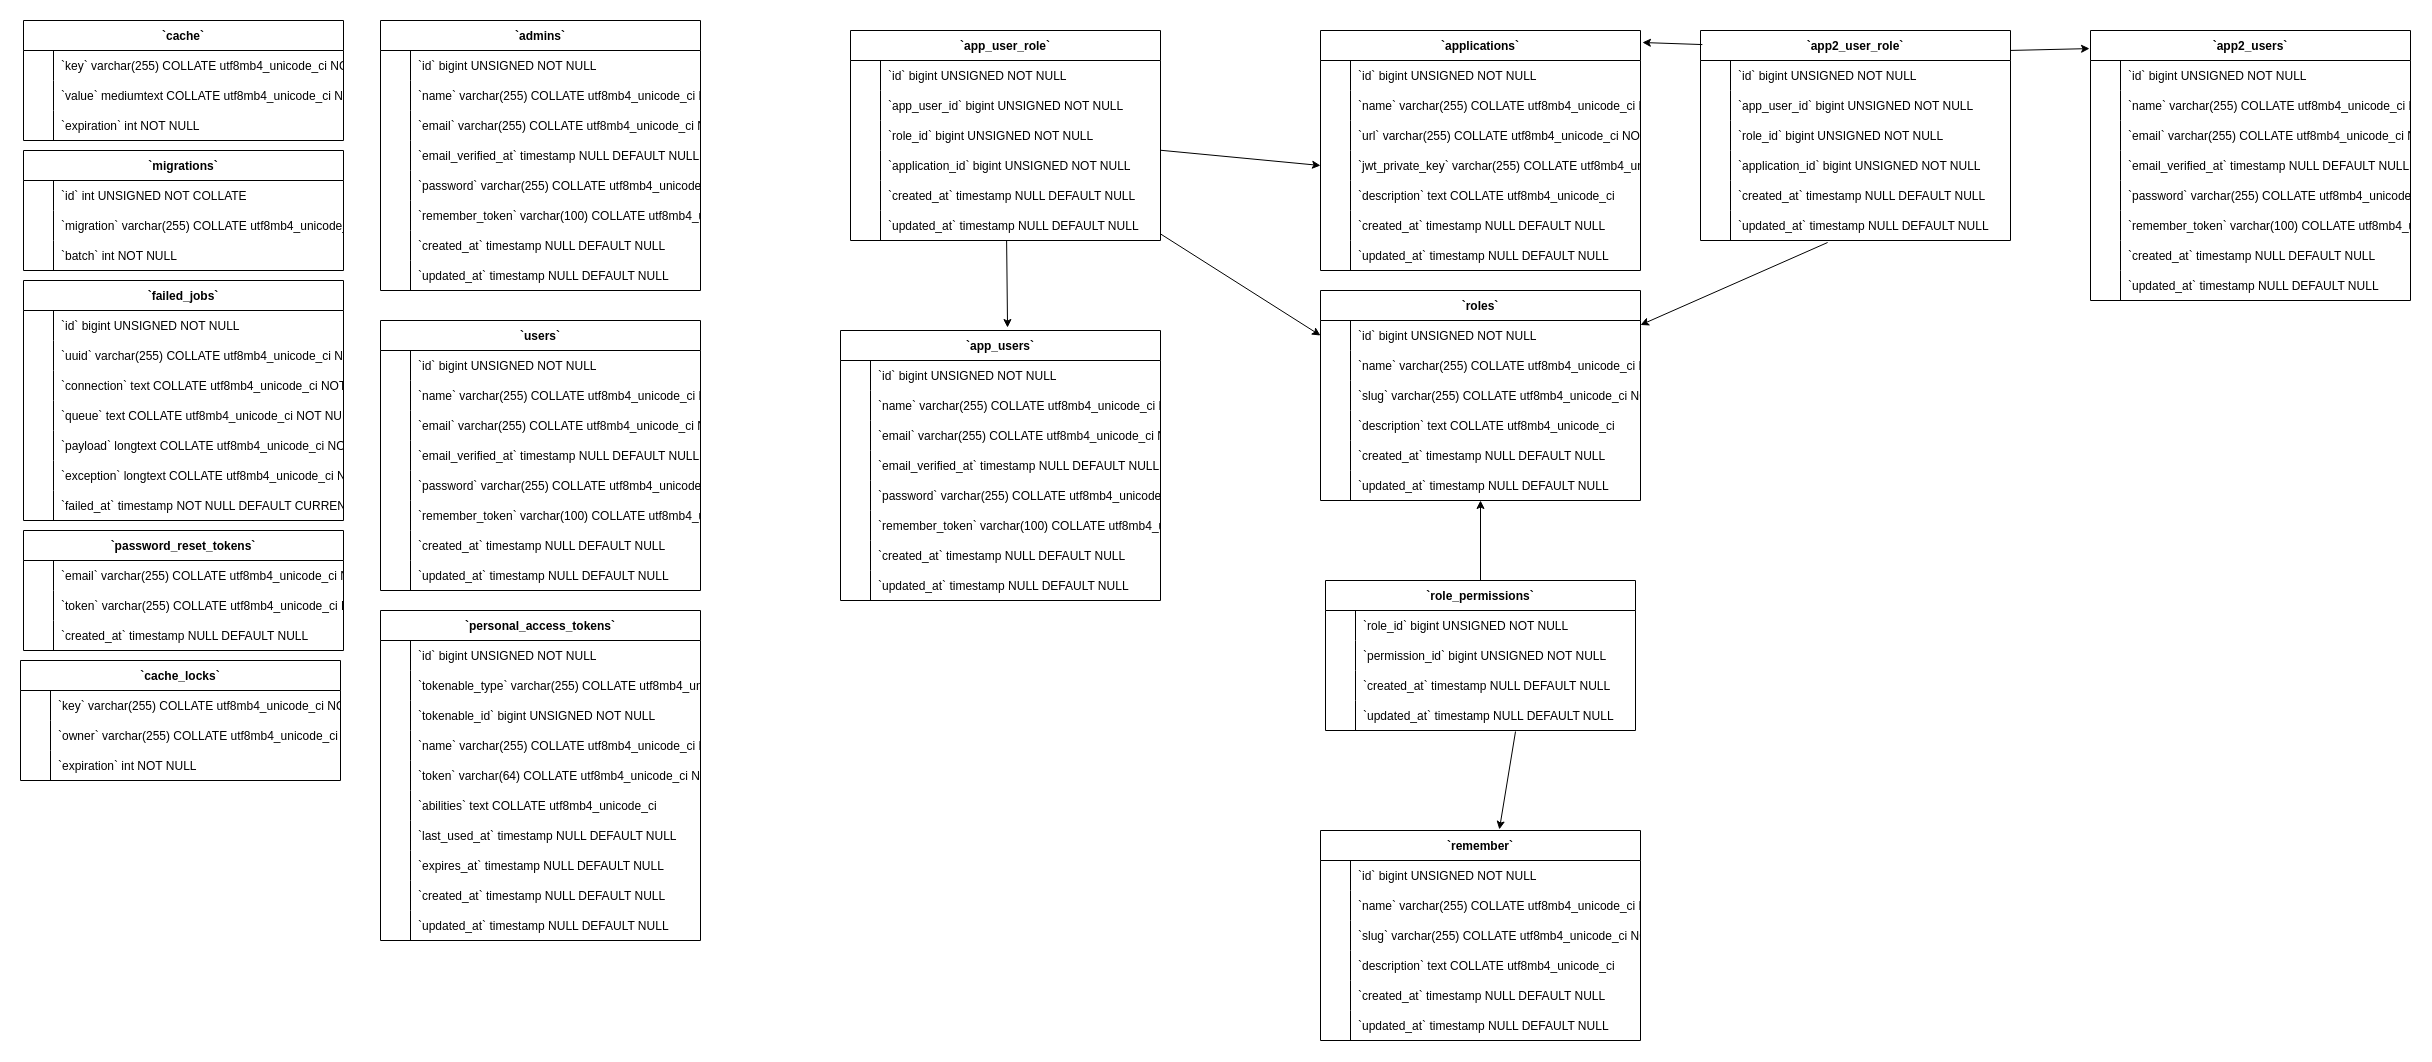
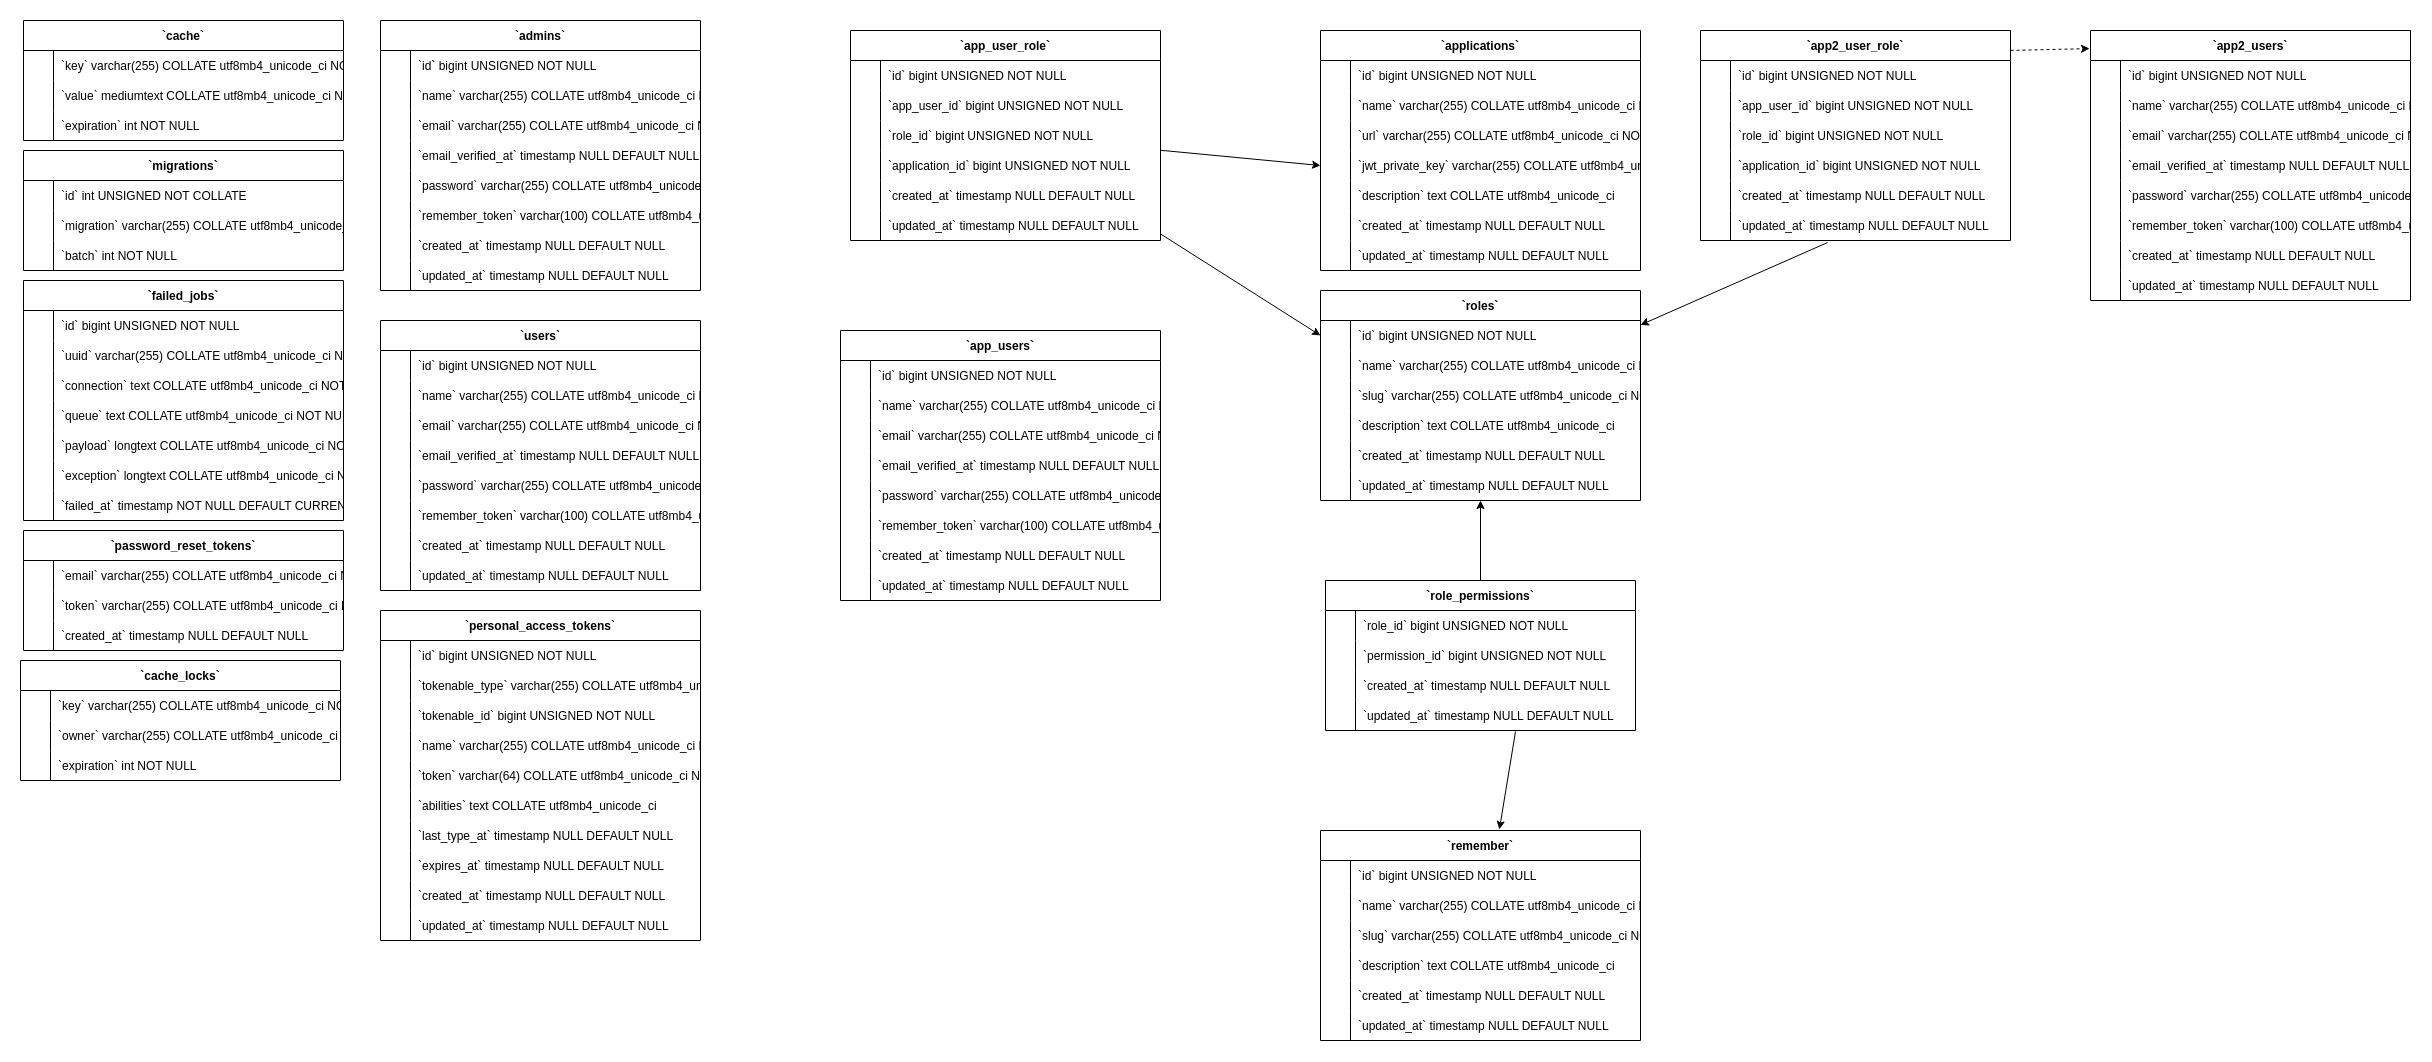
edge "`app2_user_role`" -> "`applications`": removed
edge "`app2_user_role`" -> "`app2_users`": style solid -> dashed
edge "`app_user_role`" -> "`app_users`": removed
node "`last_used_at` timestamp NULL DEFAULT NULL": label "`last_used_at` timestamp NULL DEFAULT NULL" -> "`last_type_at` timestamp NULL DEFAULT NULL"
